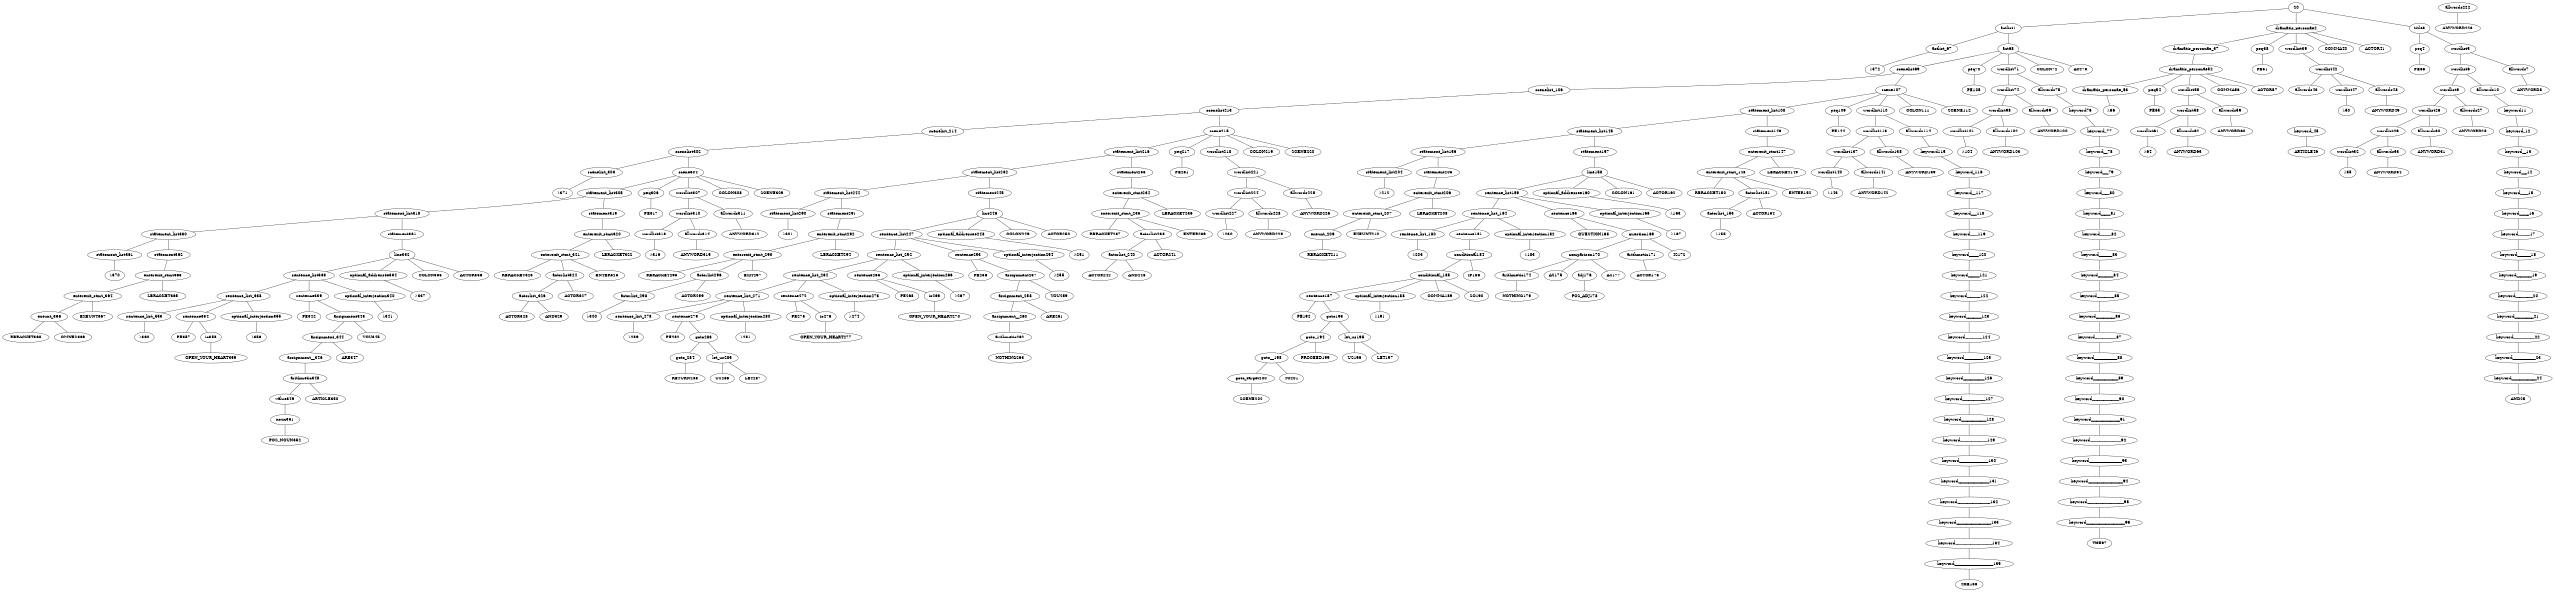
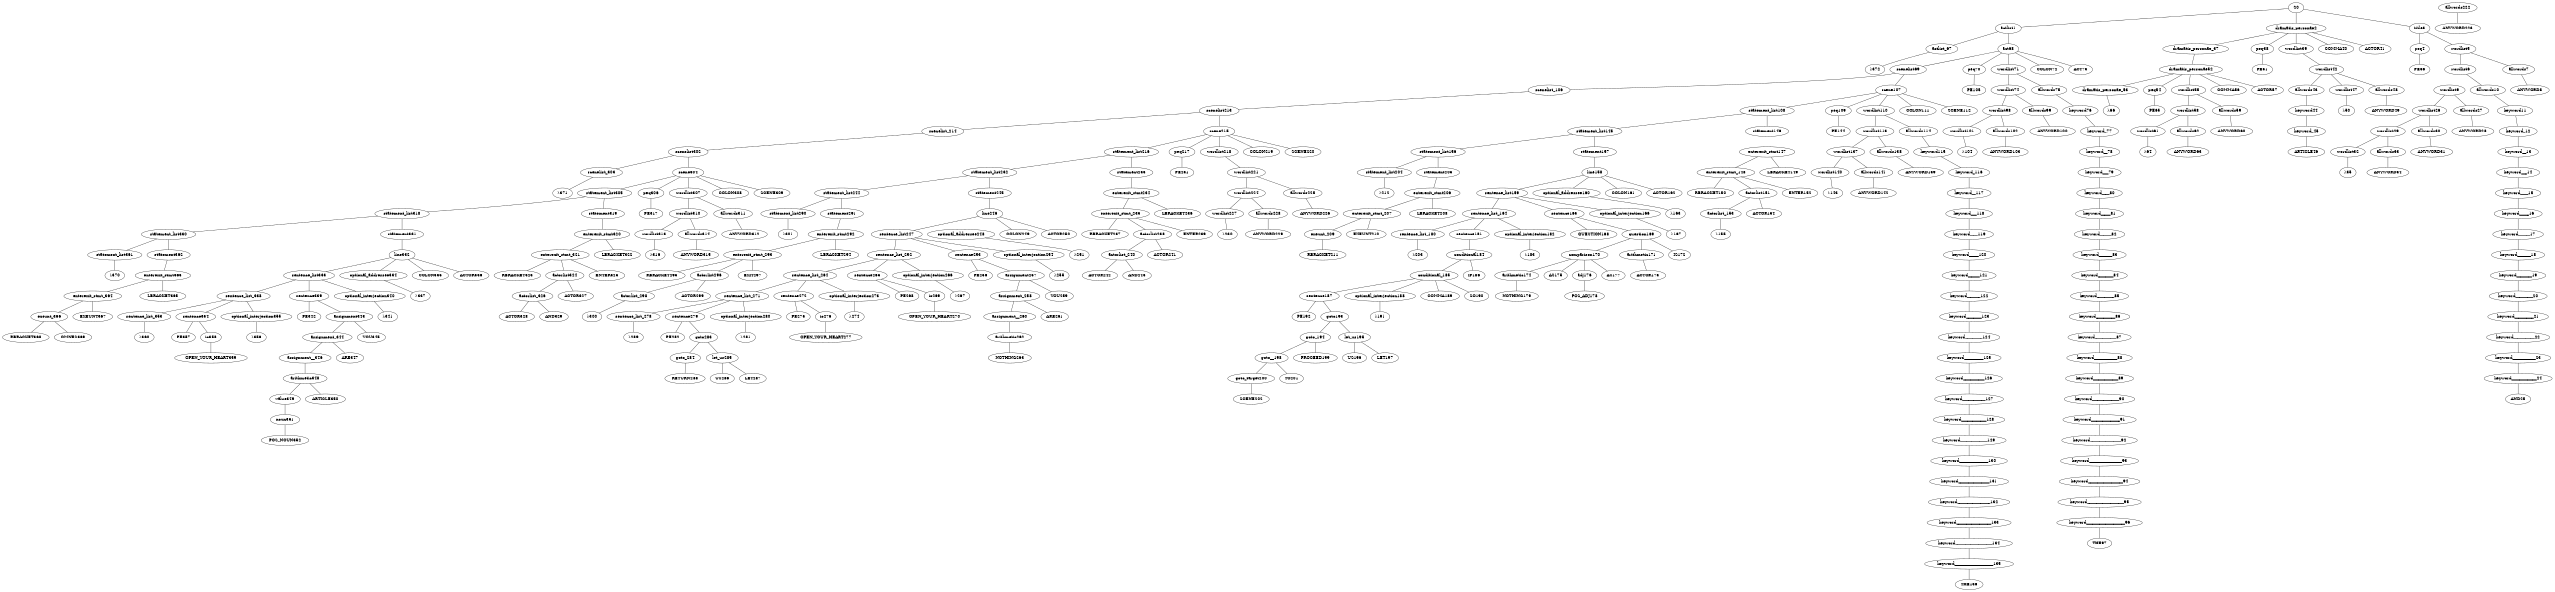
edge "wordlist6" -- "wordlist9": removed
node "keyword44": added
edge "statement146" -- "enterexit_stmt147": removed
edge "line246" -- "optional_addressee248": removed
edge "comparison170" -- "adj176": added
